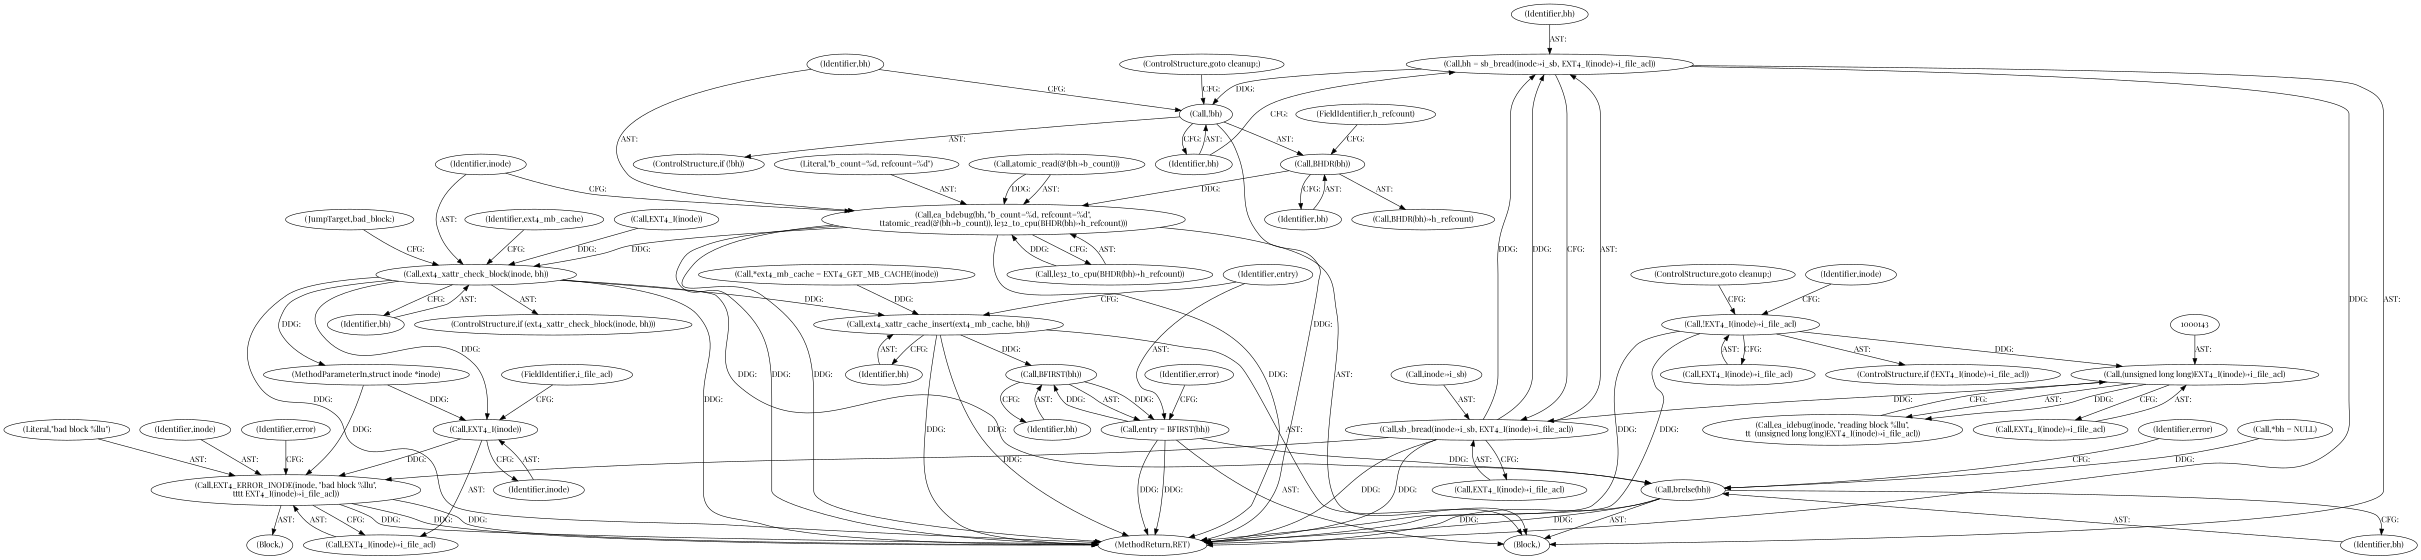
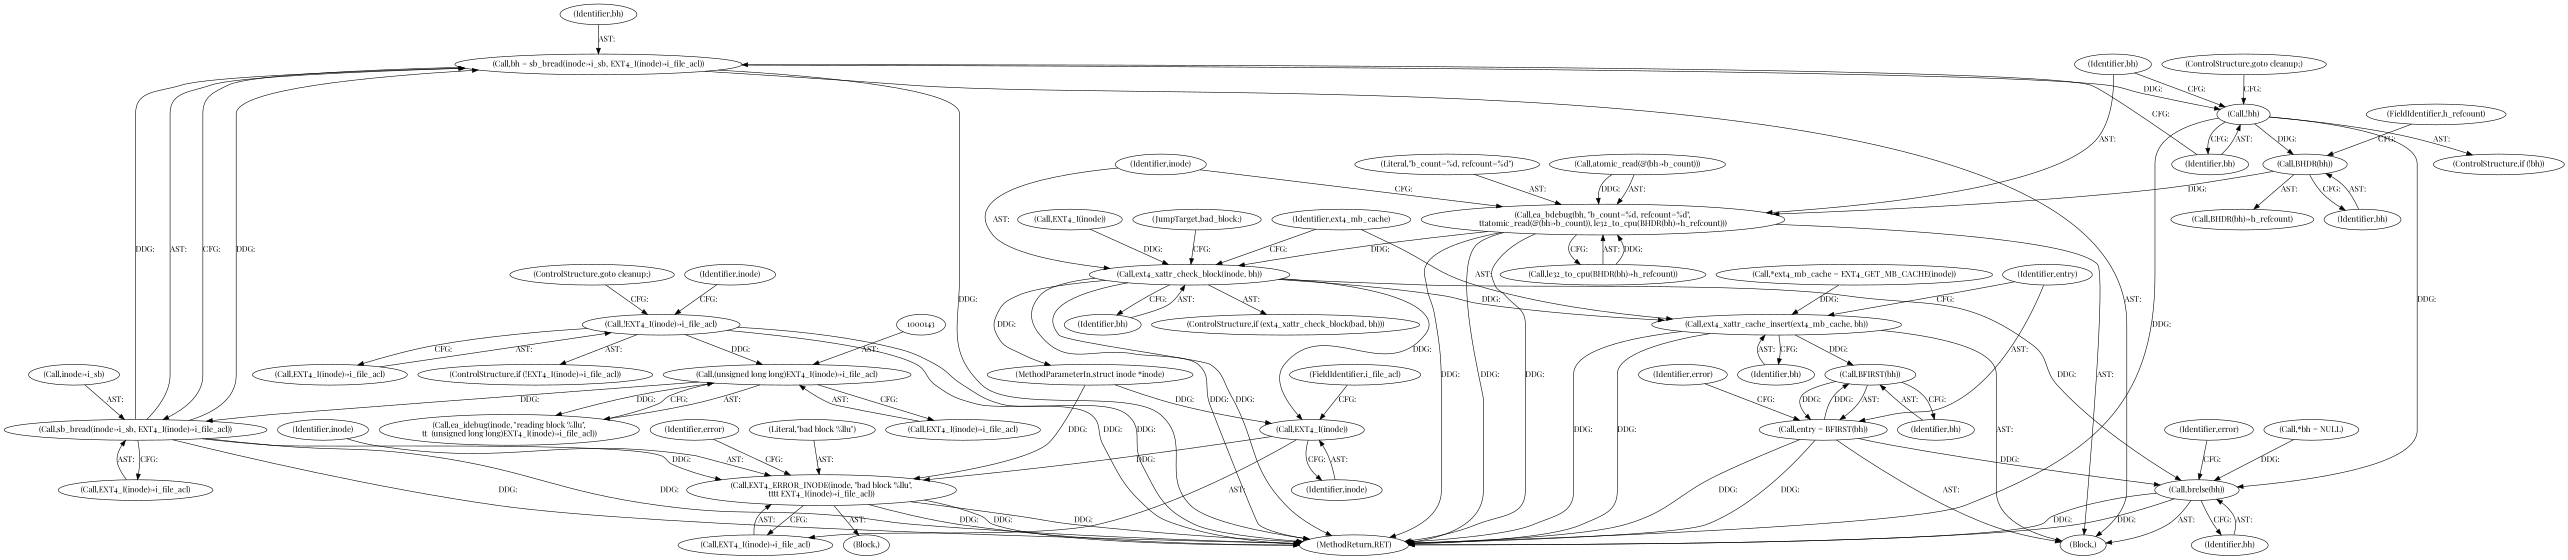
edge "(Call,!bh)" -> "(Call,BHDR(bh))": label "AST: " -> "DDG: "
edge "(Identifier,ext4_mb_cache)" -> "(Call,ext4_xattr_cache_insert(ext4_mb_cache, bh))": added, label "AST:"
edge "(Call,!bh)" -> "(Call,brelse(bh))": added, label "DDG:"
node "(ControlStructure,if (ext4_xattr_check_block(inode, bh)))": label "(ControlStructure,if (ext4_xattr_check_block(inode, bh)))" -> "(ControlStructure,if (ext4_xattr_check_block(bad, bh)))"
